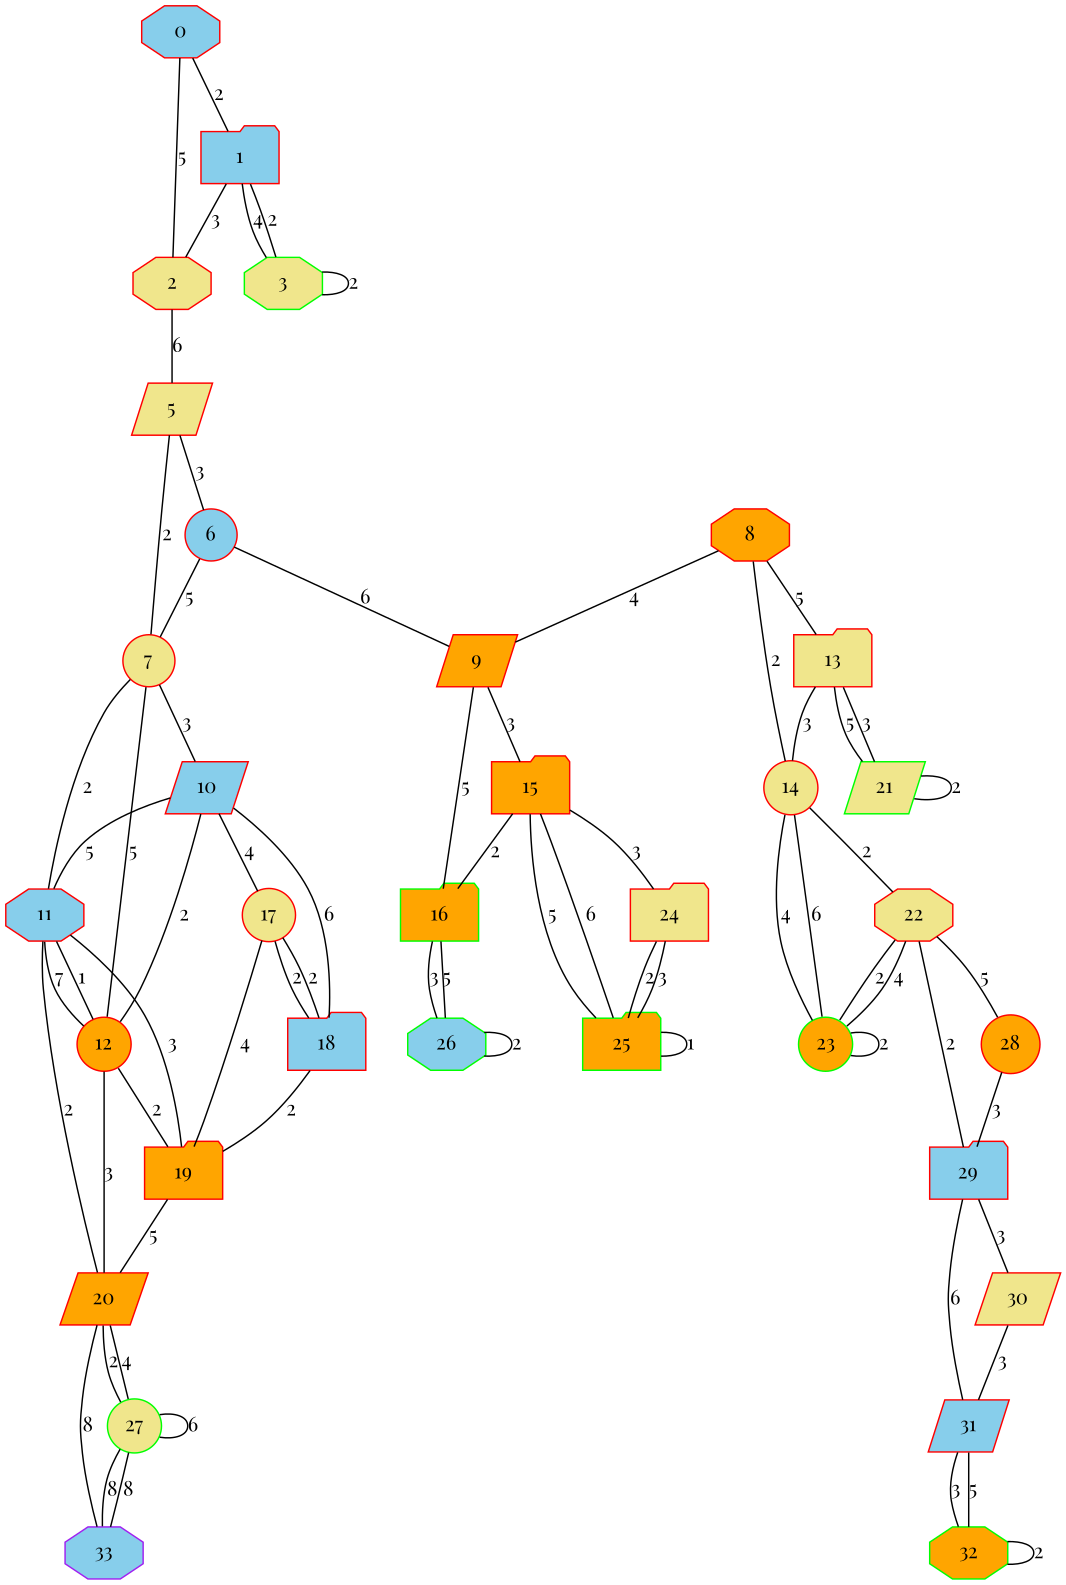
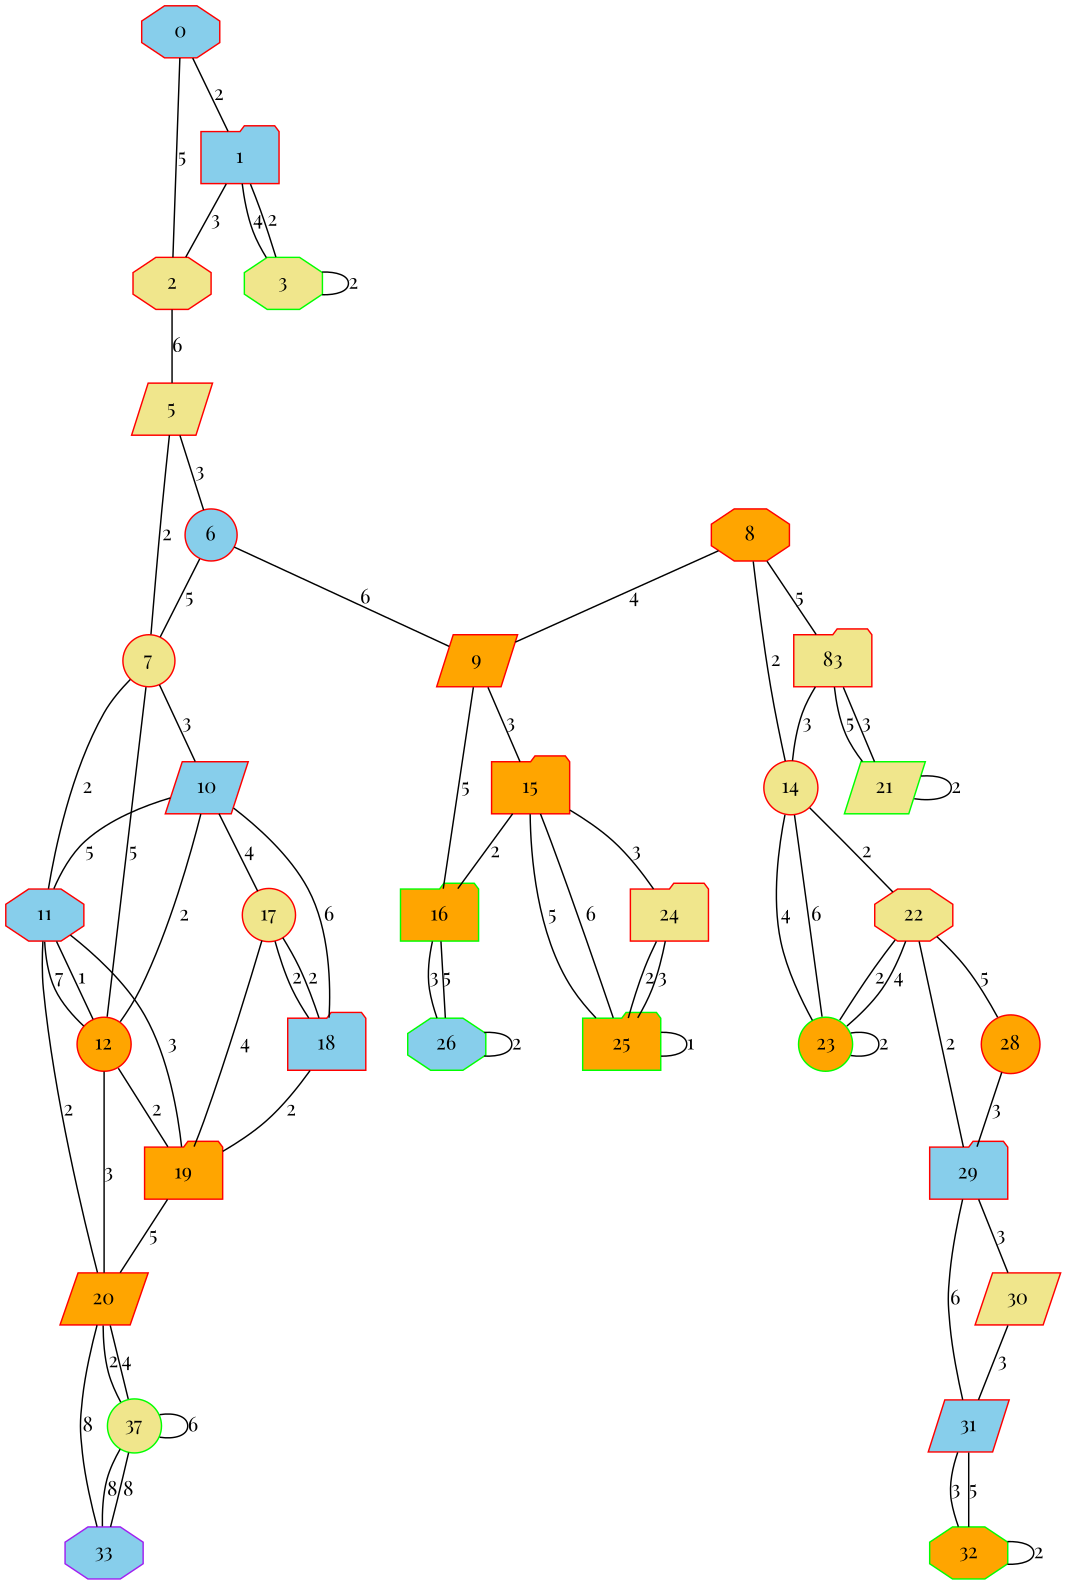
node "13": label "13" -> "83"
node "27": label "27" -> "37"
